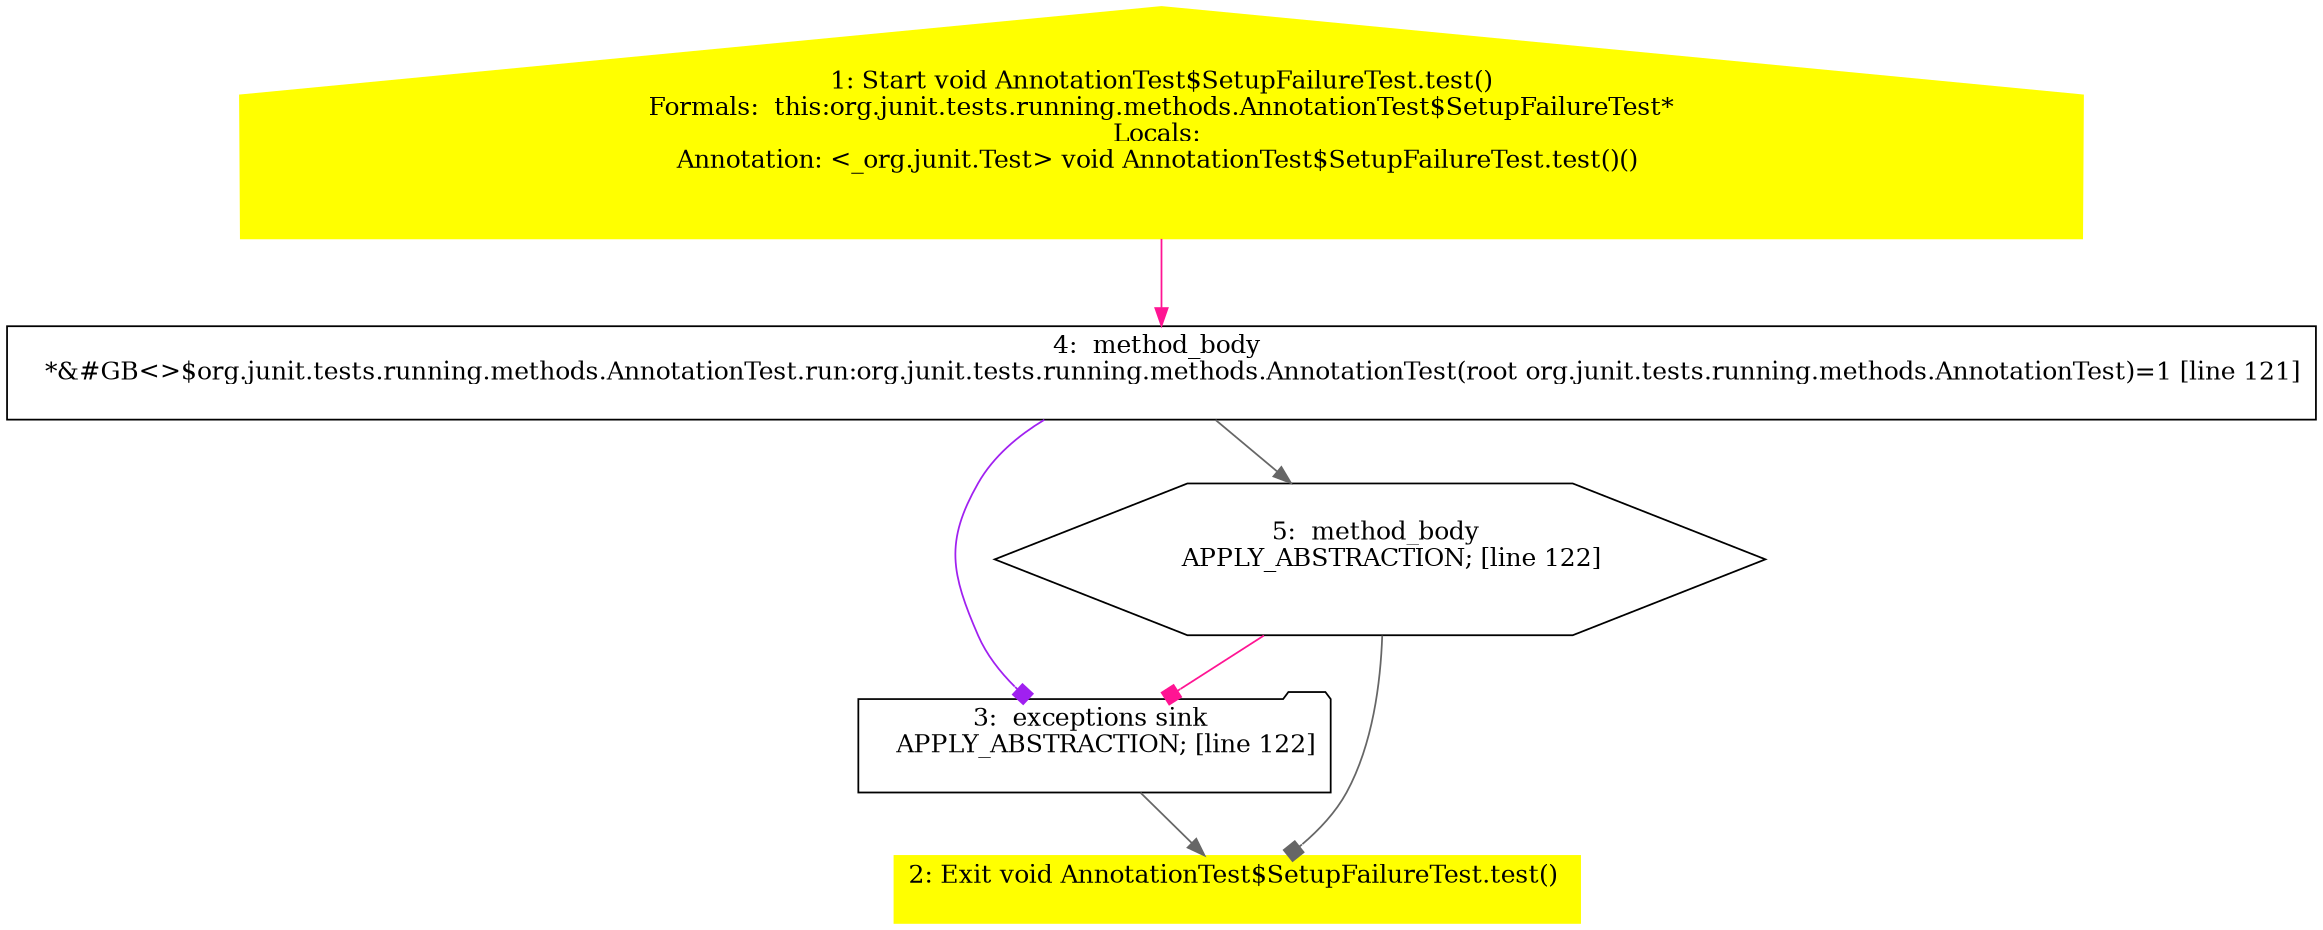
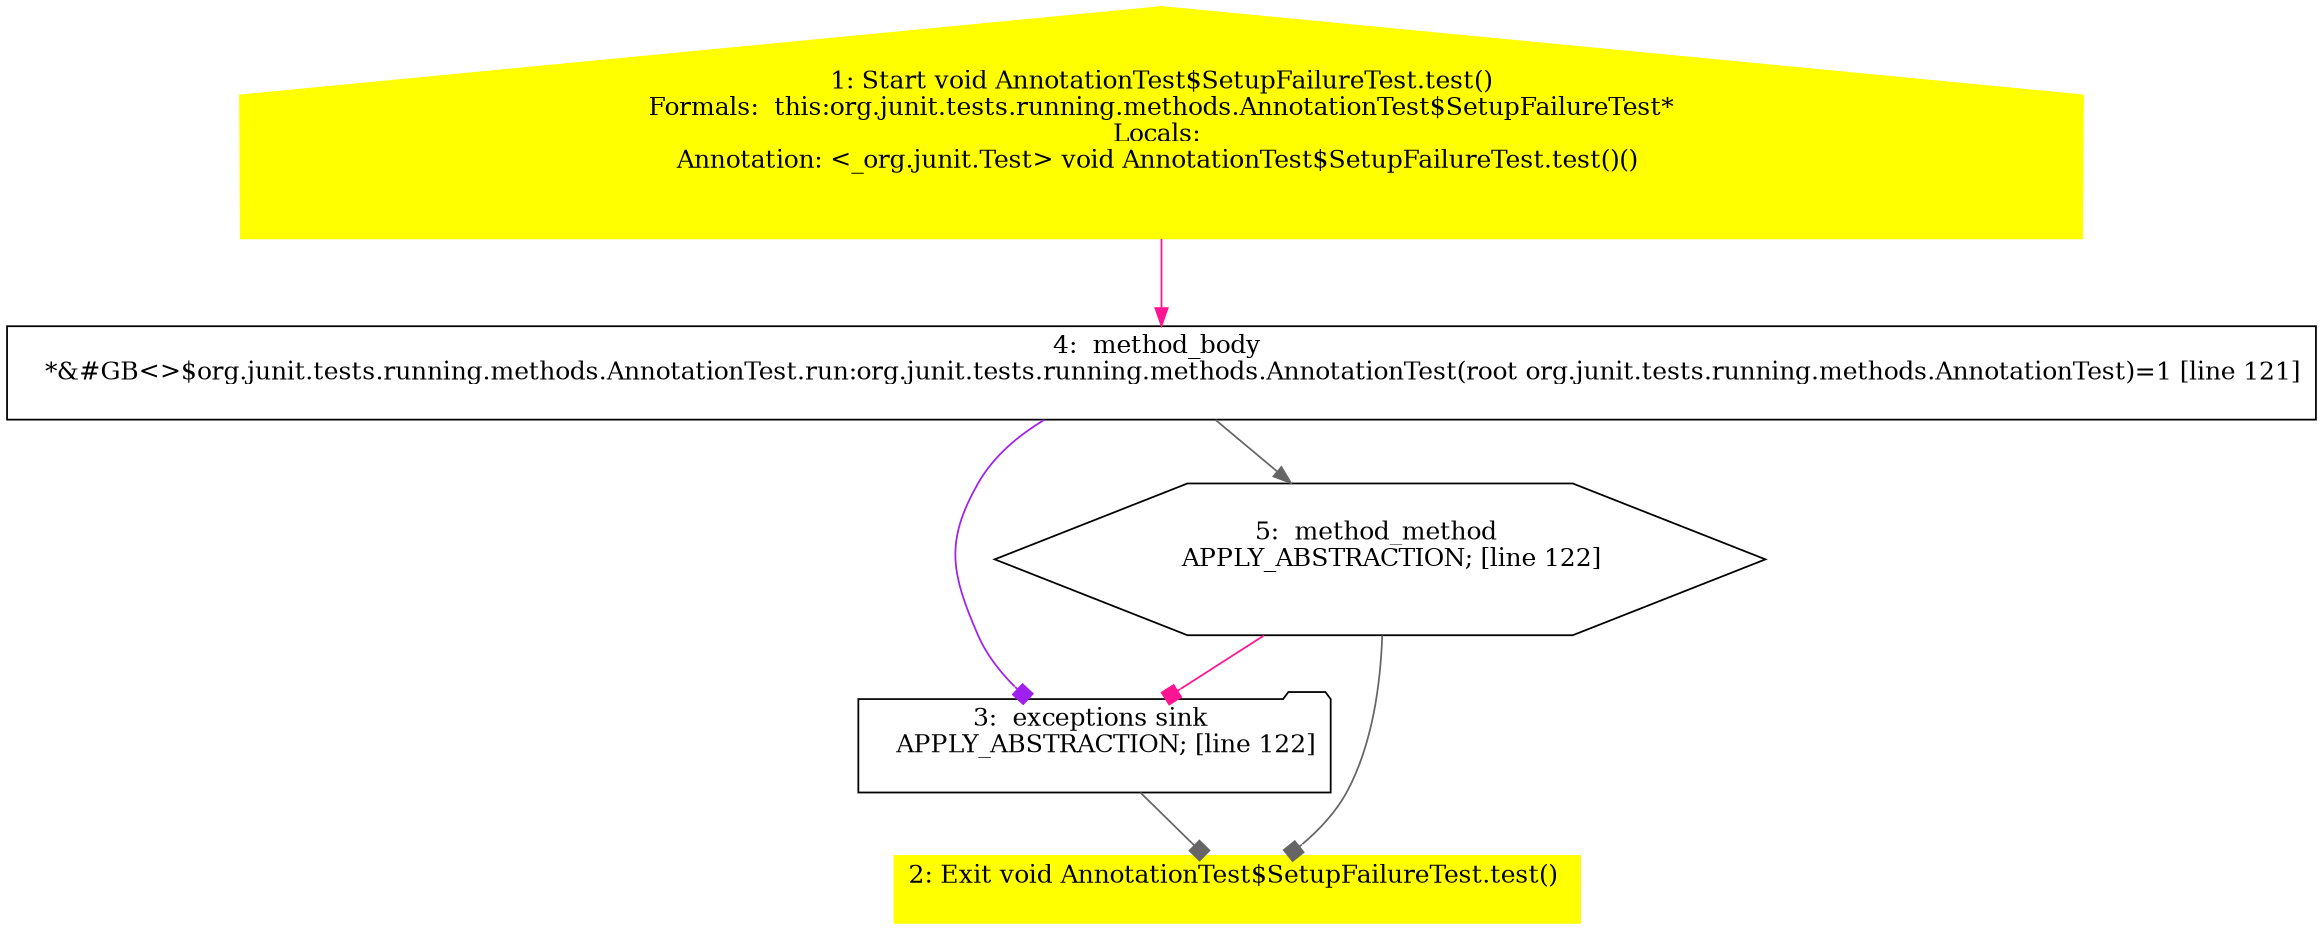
node "5:  method_body APPLY_ABSTRACTION; [line 122]": label "5:  method_body APPLY_ABSTRACTION; [line 122]" -> "5:  method_method APPLY_ABSTRACTION; [line 122]"
edge "3:  exceptions sink APPLY_ABSTRACTION; [line 122]" -> "2: Exit void AnnotationTest$SetupFailureTest.test()": arrowhead normal -> box
